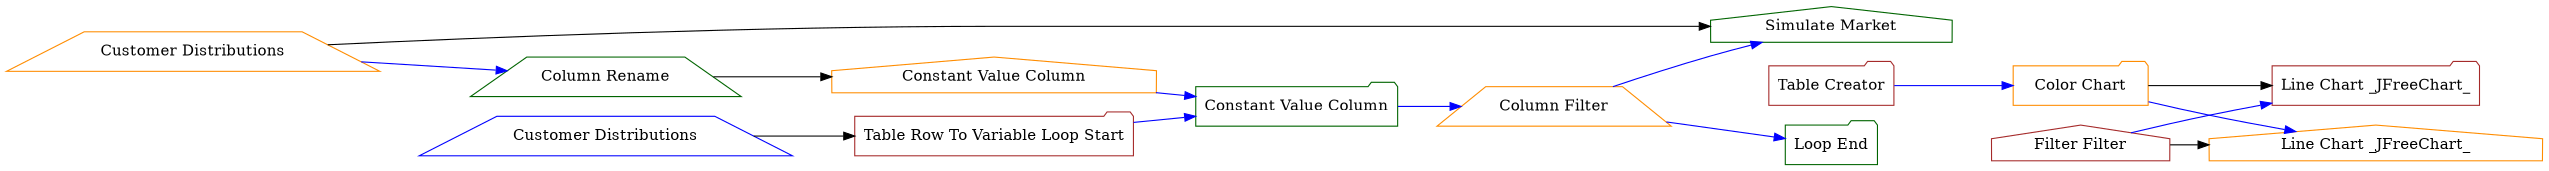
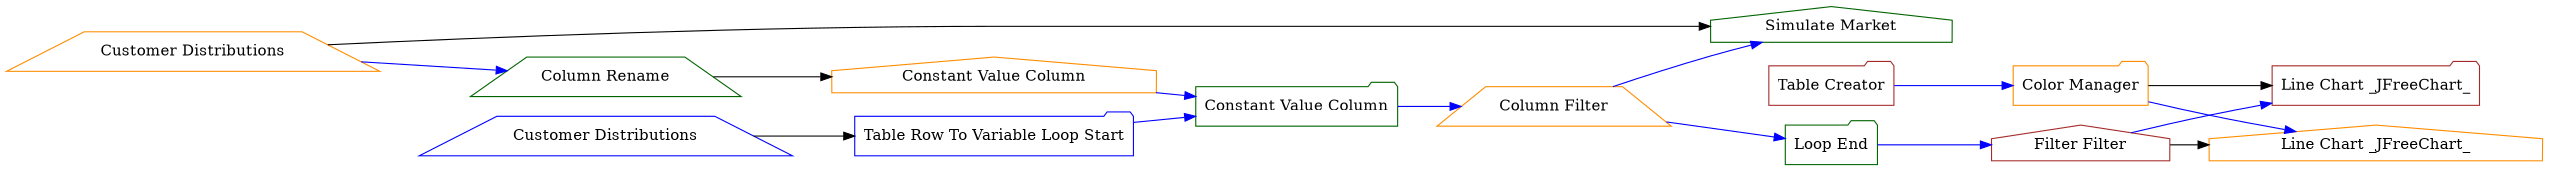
node "Color Chart": label "Color Chart" -> "Color Manager"
node "Table Row To Variable Loop Start": color brown -> blue
edge "Loop End" -> "Filter Filter": added
